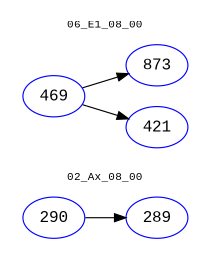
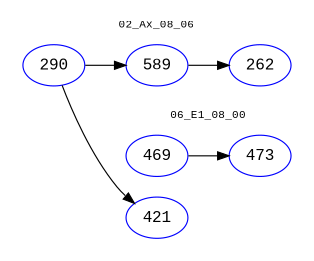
node "873": label "873" -> "473"
node "262": added
edge "469" -> "421": now "290" -> "421"
cluster "02_Ax_08_00": label "02_Ax_08_00" -> "02_Ax_08_06"
node "289": label "289" -> "589"
